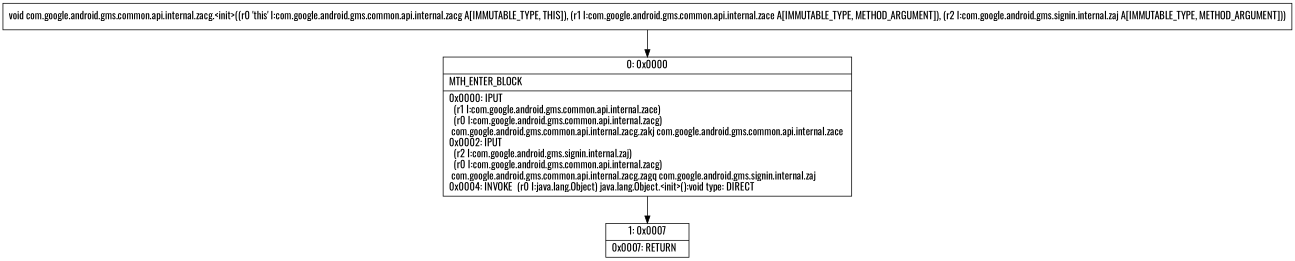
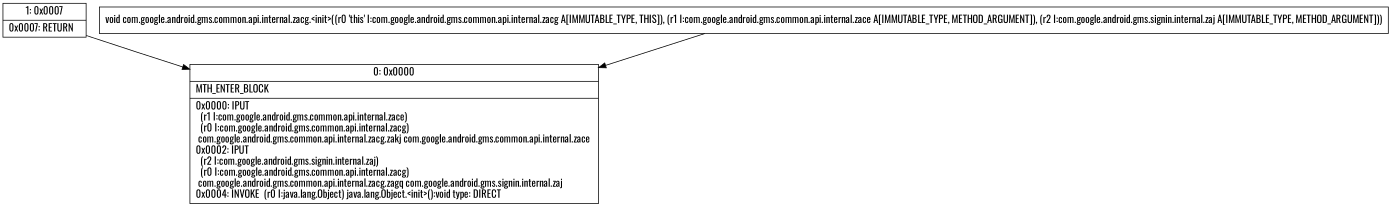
edge "0: 0x0000" -> "1: 0x0007": reversed
